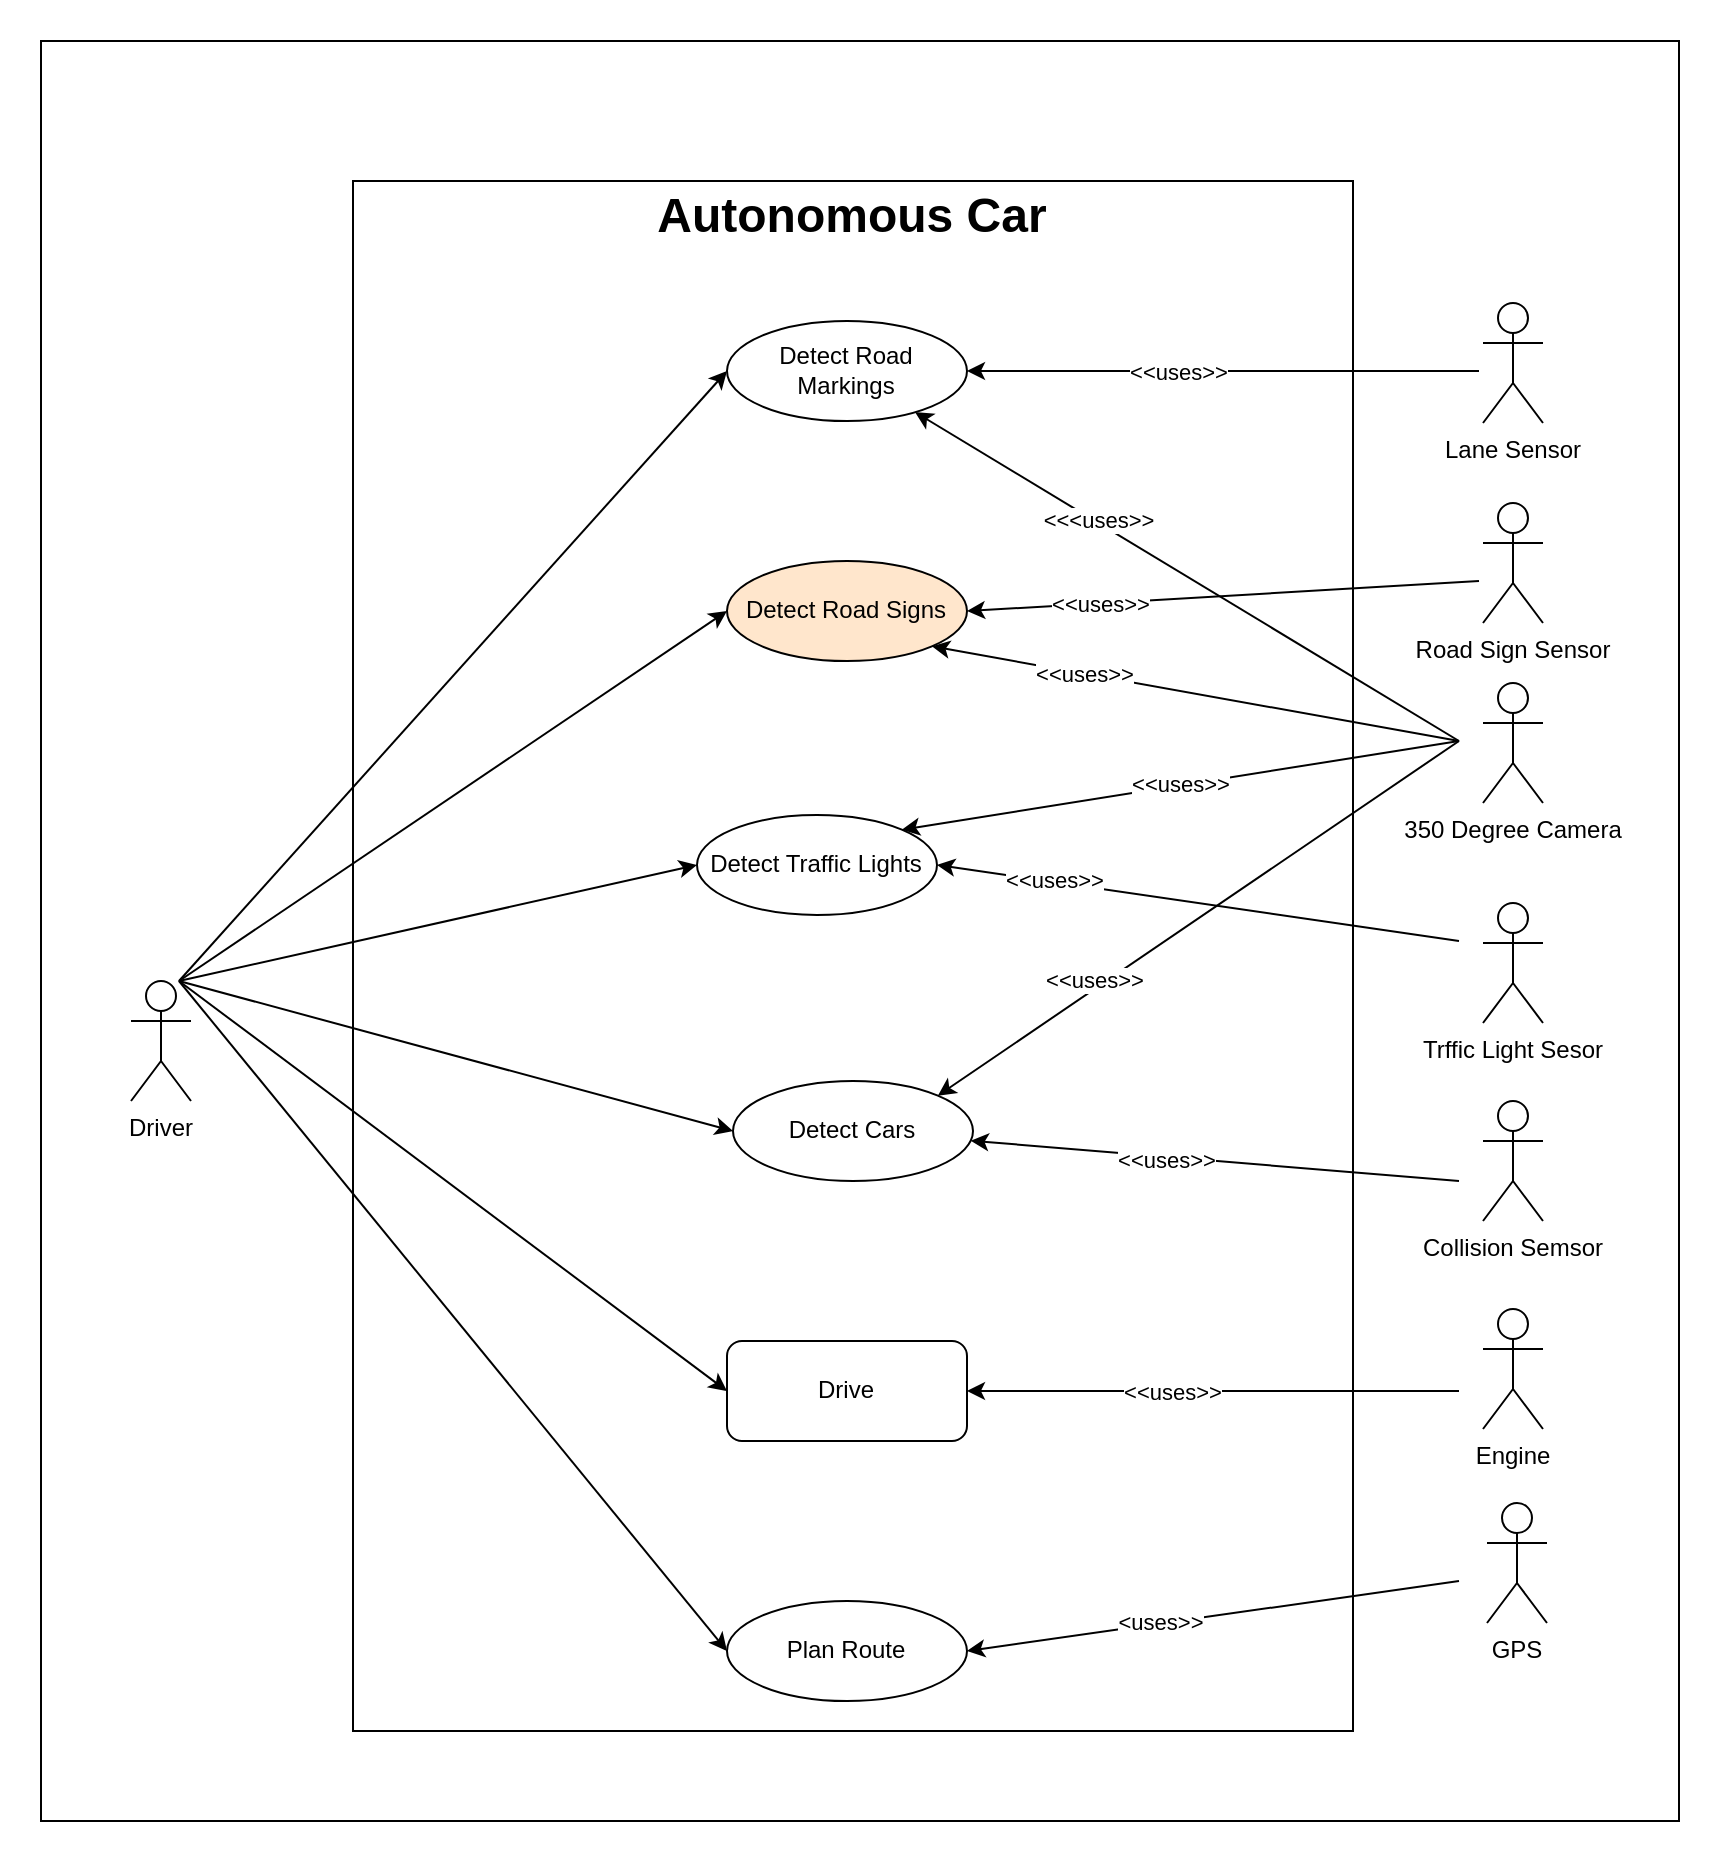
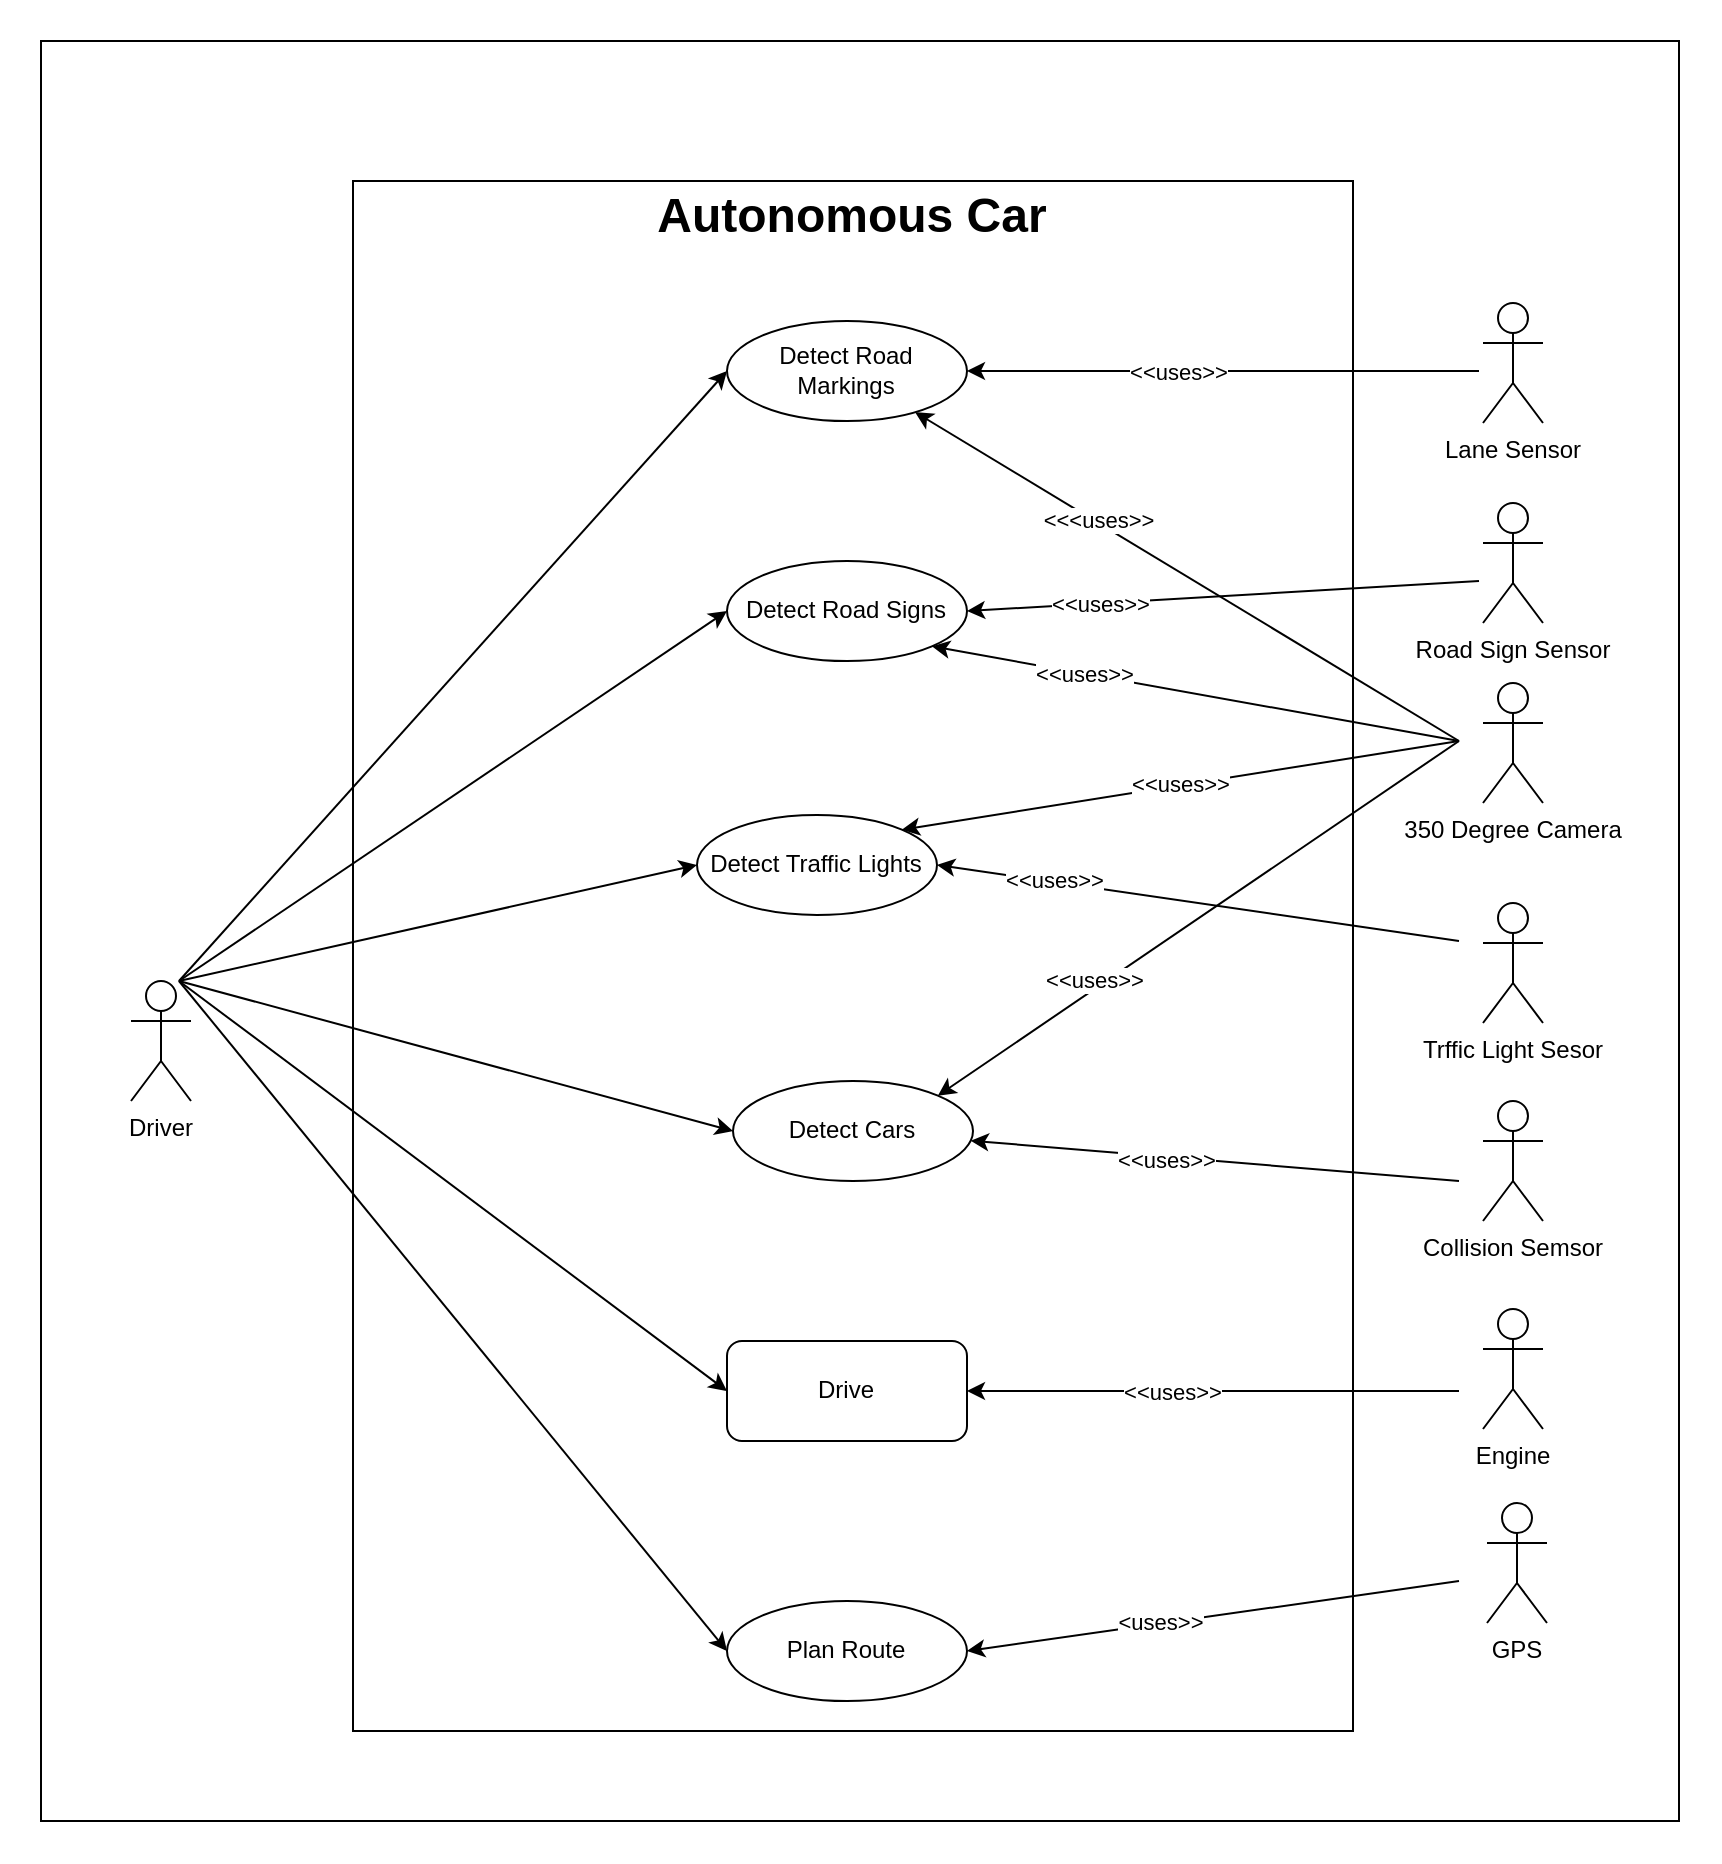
node "Detect Road Signs": fillcolor #ffe6cc -> #ffffff
